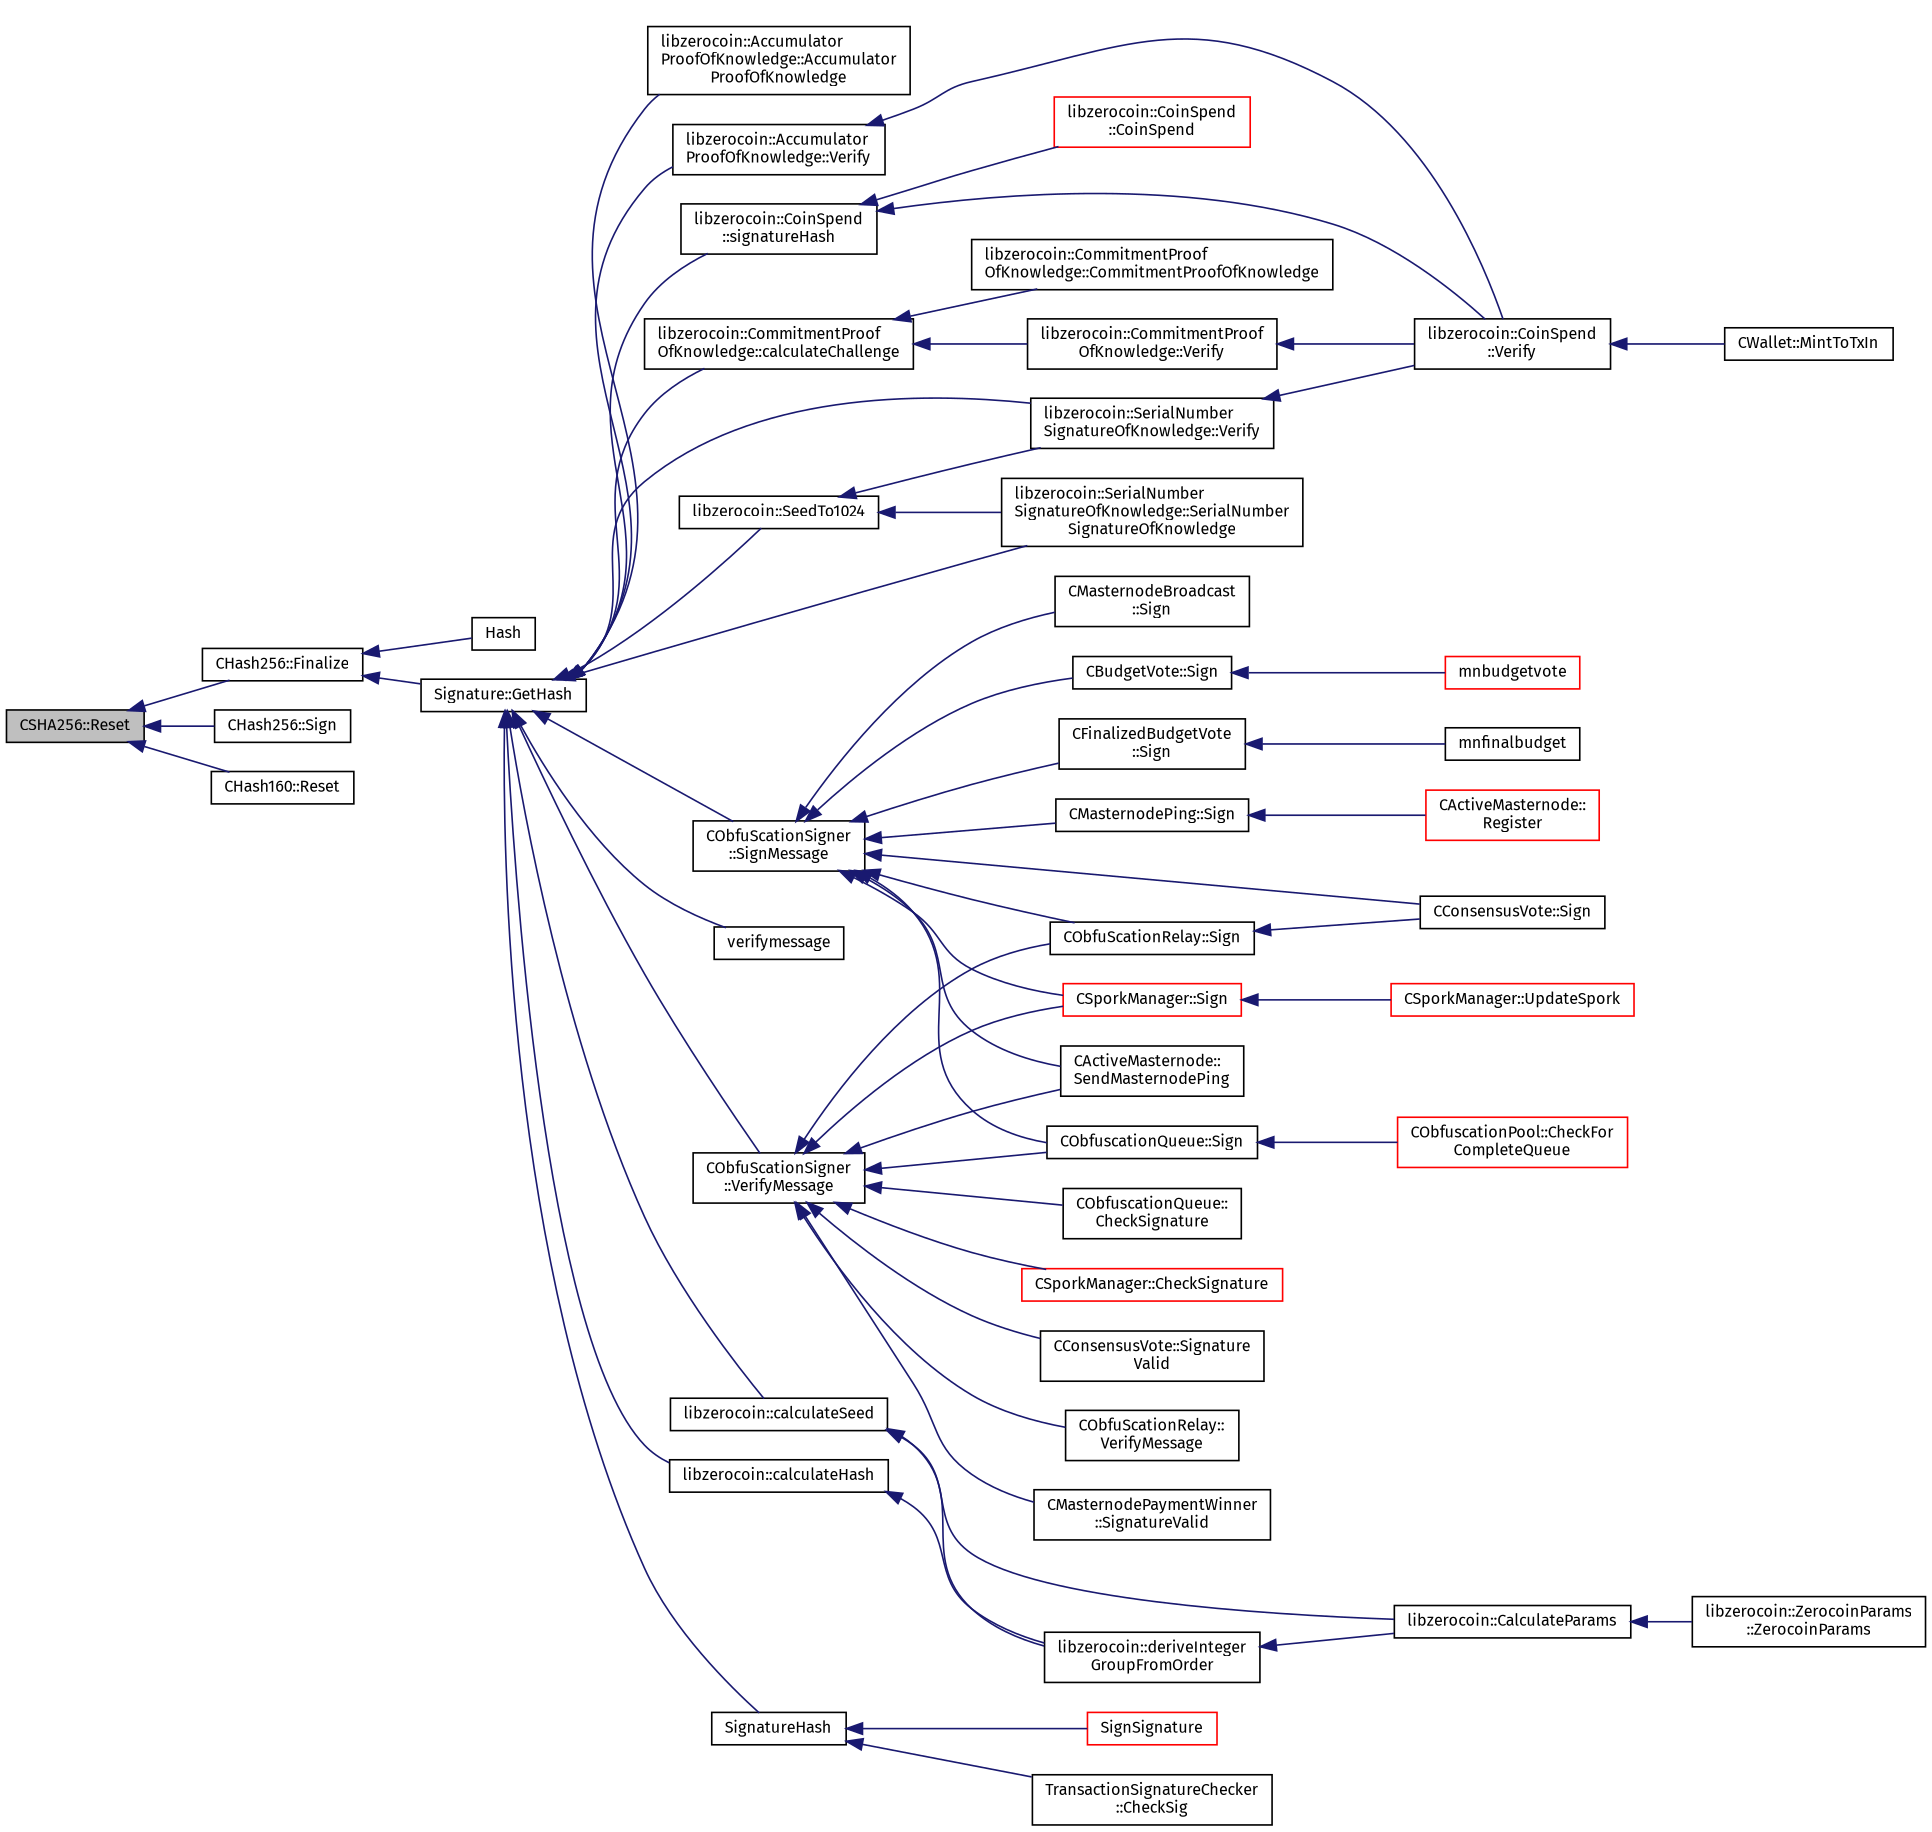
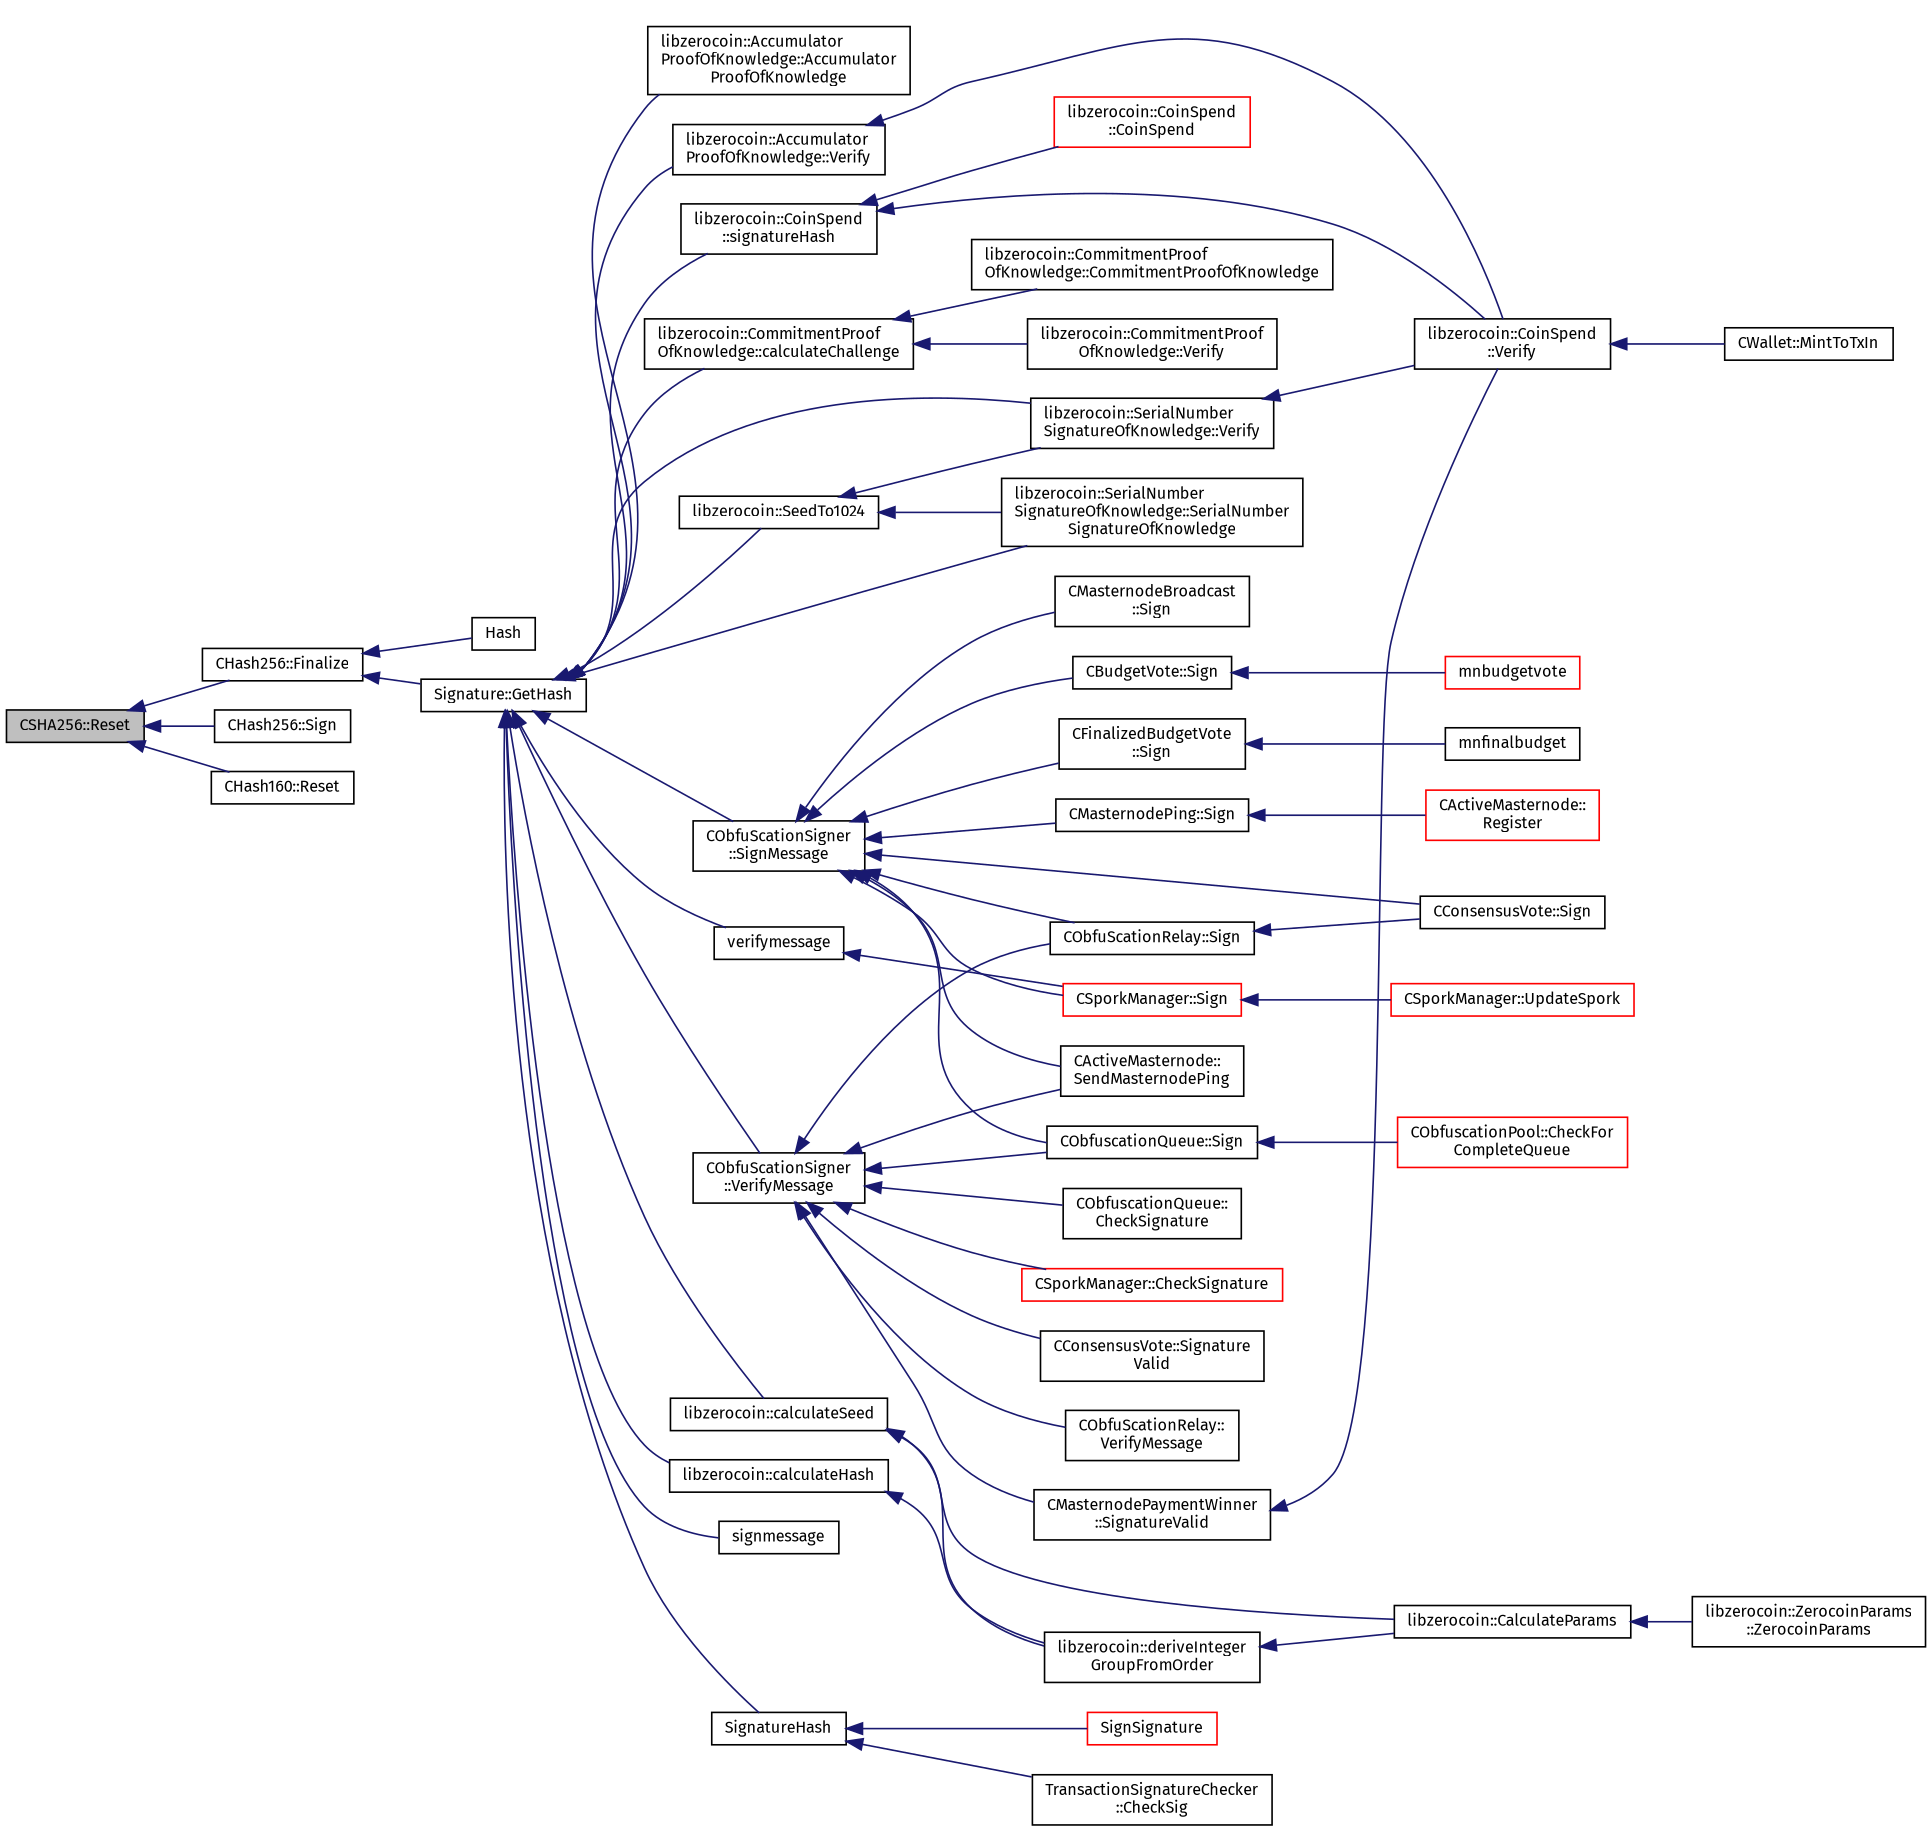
edge "libzerocoin::CoinSpend ::Verify" -> "libzerocoin::CommitmentProof OfKnowledge::Verify": now "libzerocoin::CoinSpend ::Verify" -> "CMasternodePaymentWinner ::SignatureValid"
edge "CSporkManager::Sign" -> "CObfuScationSigner ::VerifyMessage": now "CSporkManager::Sign" -> "verifymessage"
node "signmessage": added
